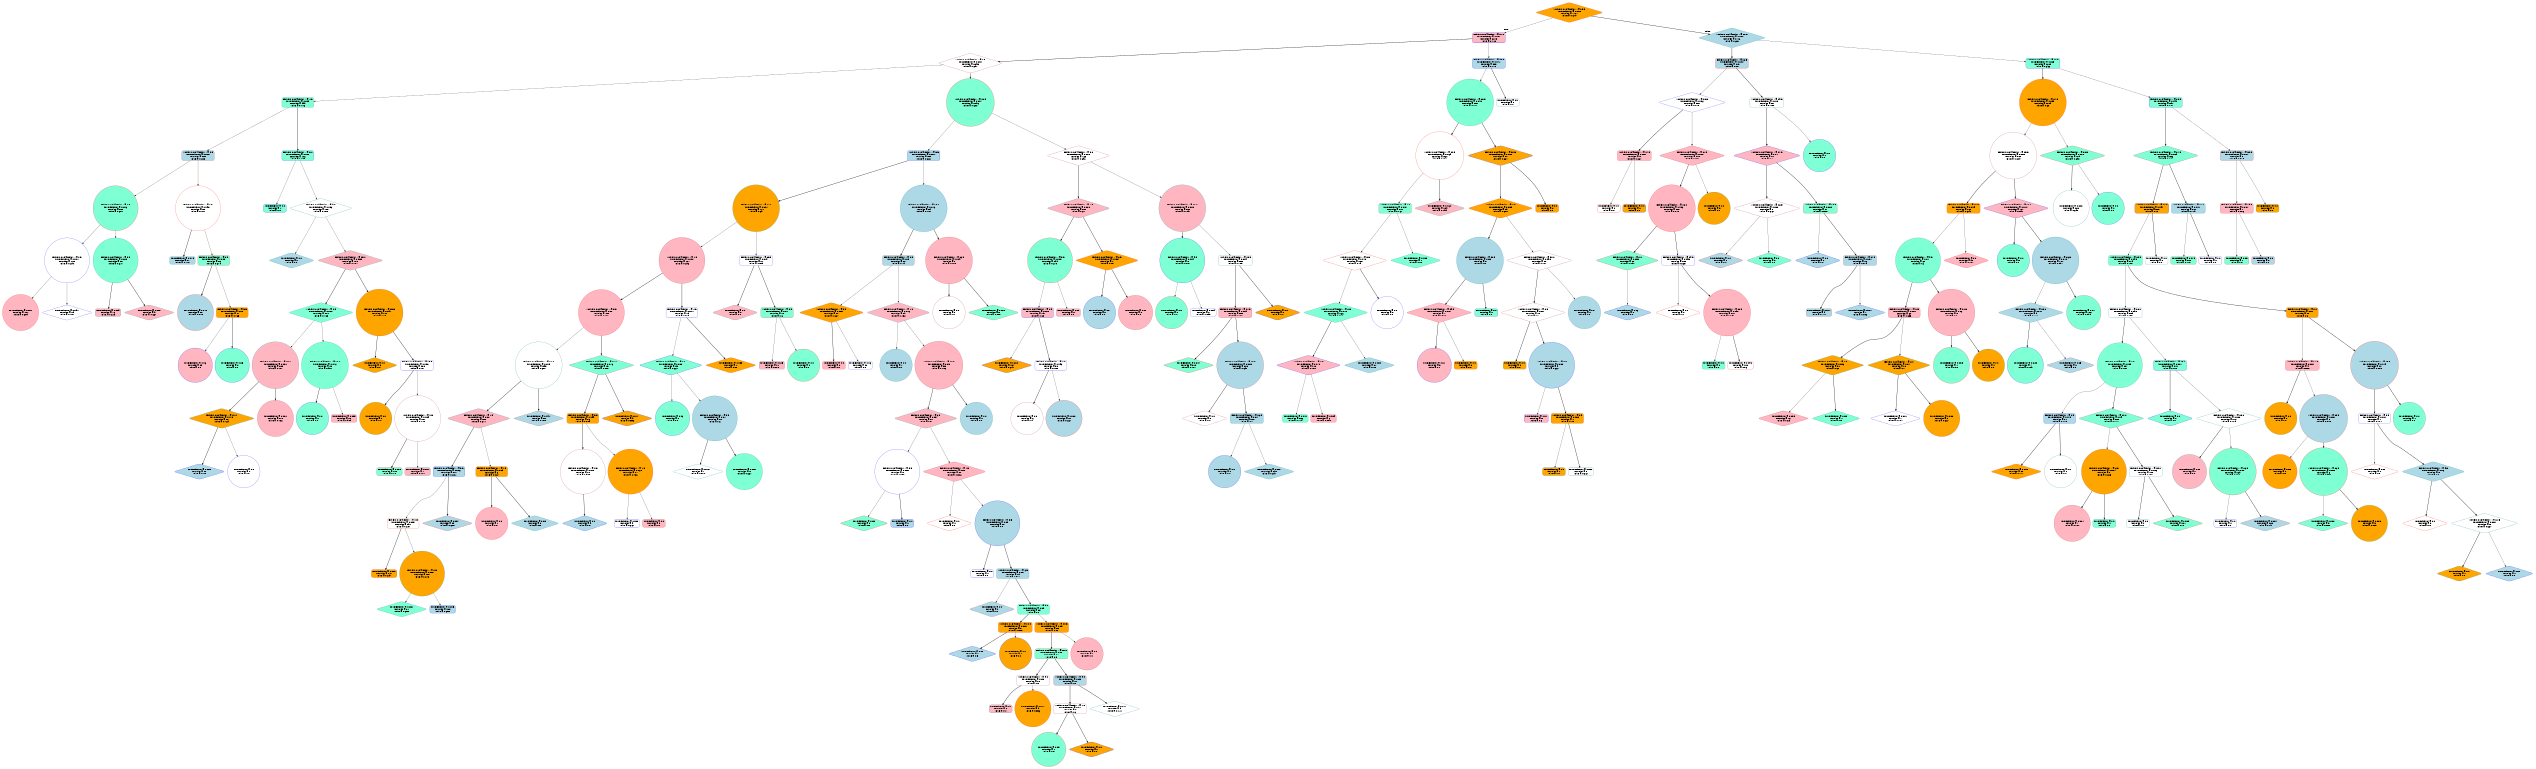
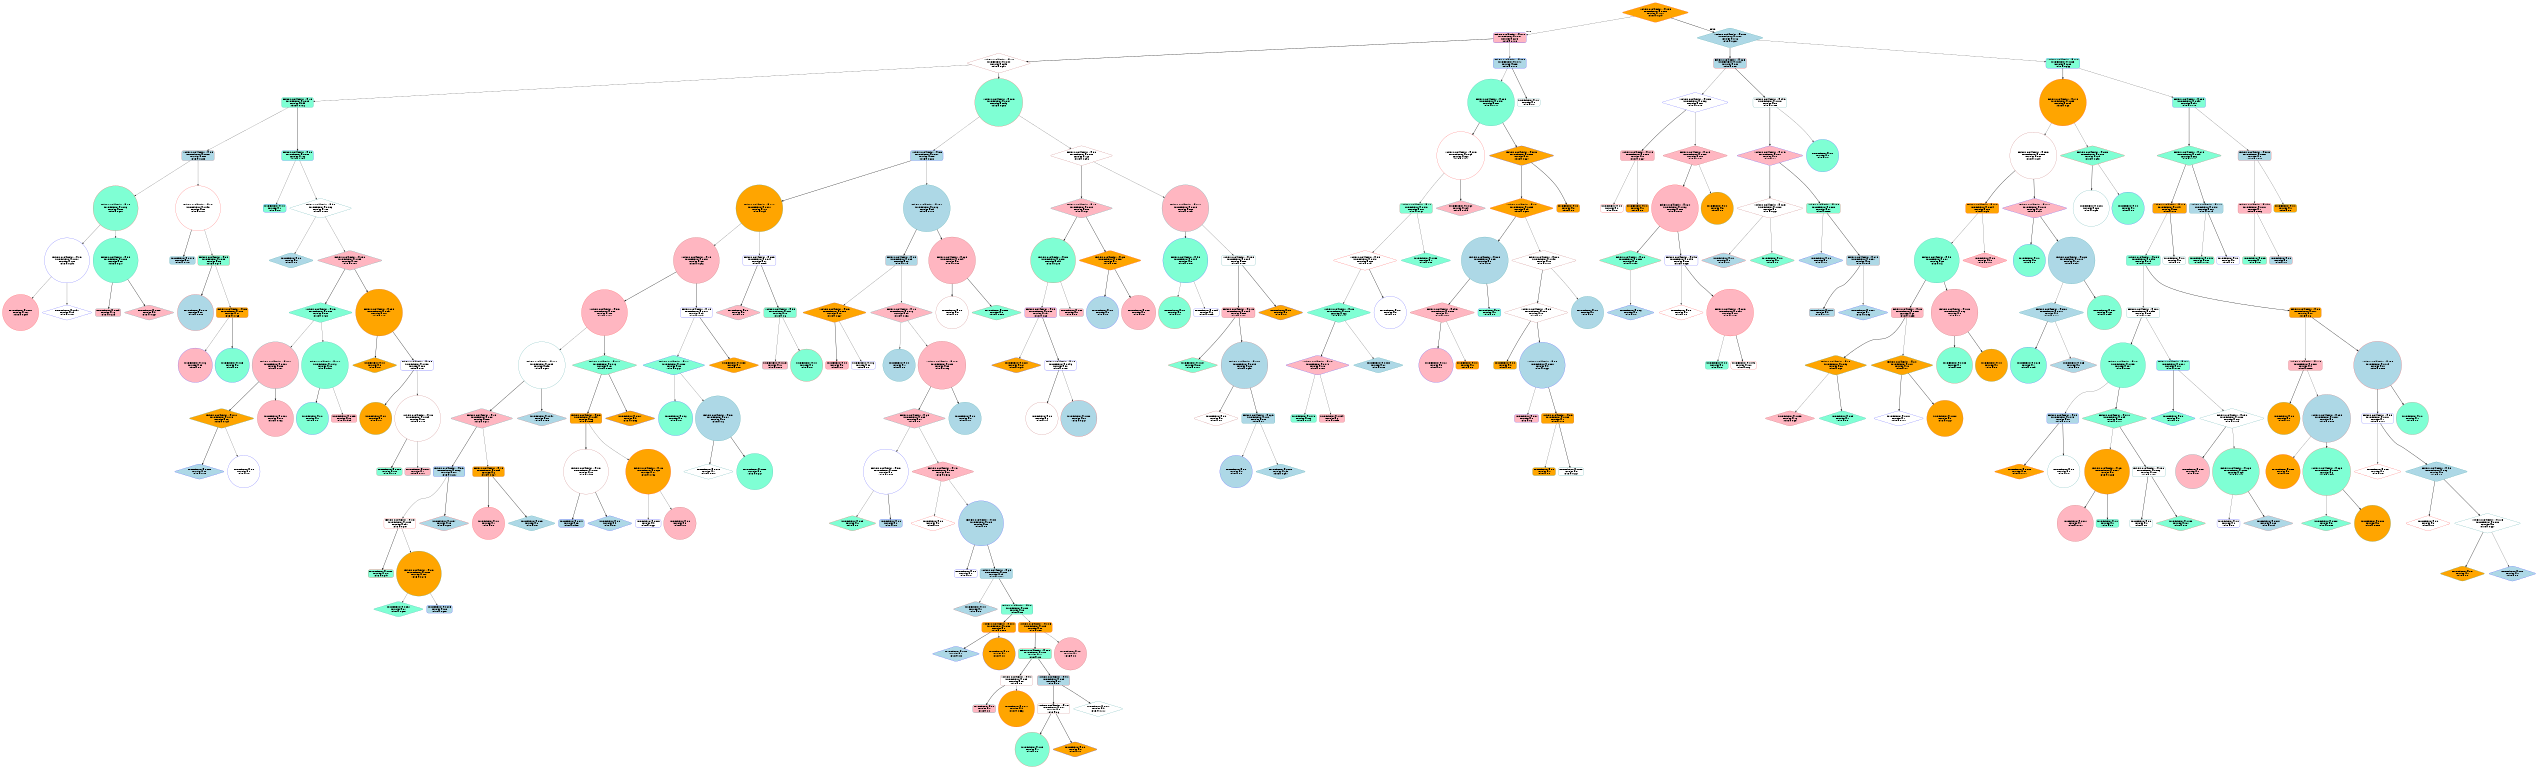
node "squared_error = 0.071 samples = 13 value = 0.923": added
node "squared_error = 0.0 samples = 5 value = 1.0": shape box -> circle
node "squared_error = 0.211 samples = 142 value = 0.697": fillcolor orange -> aquamarine
